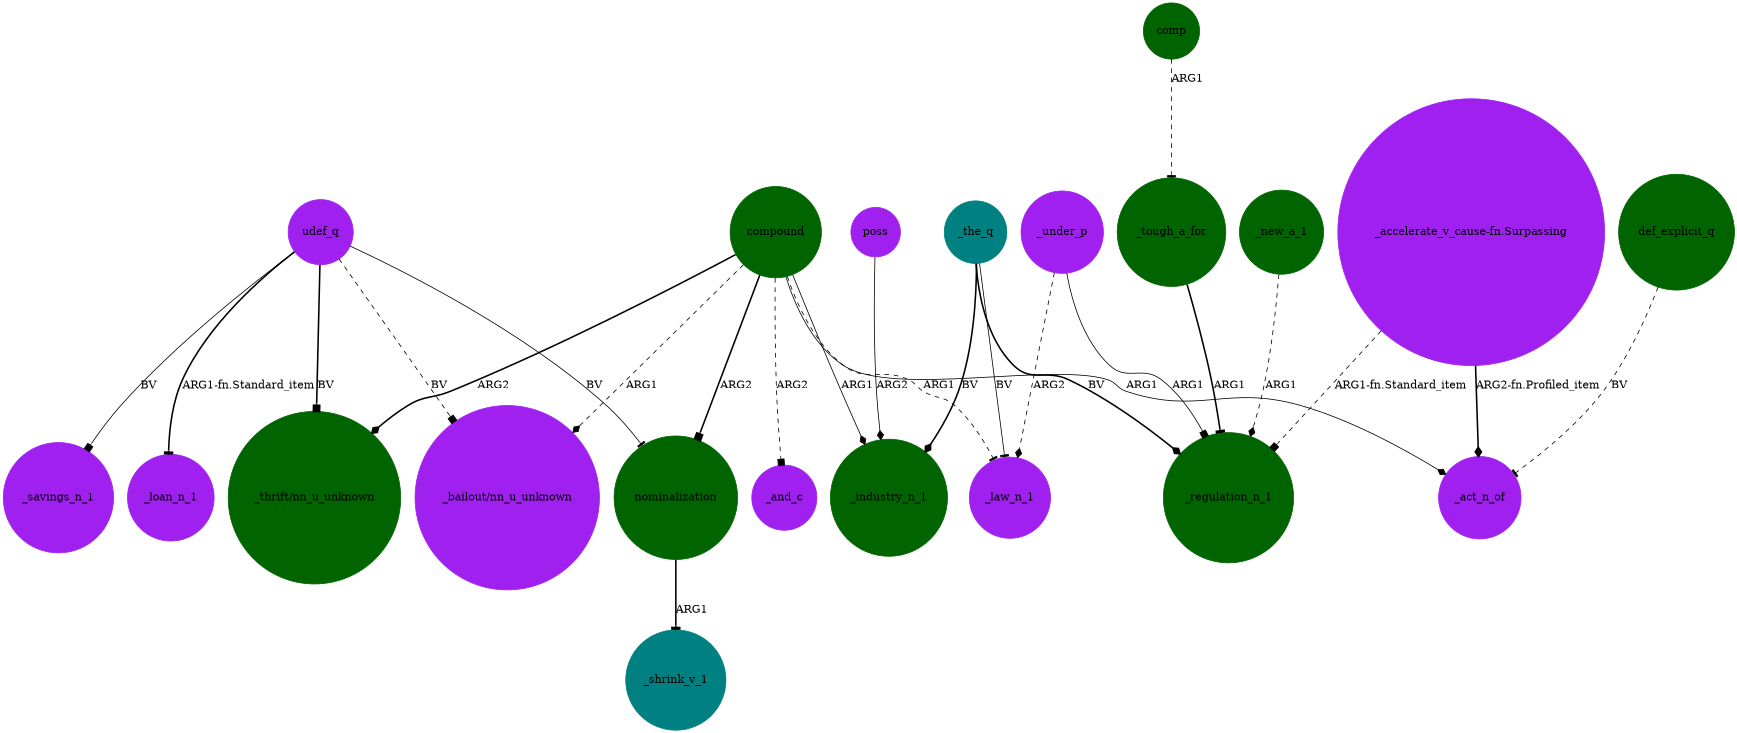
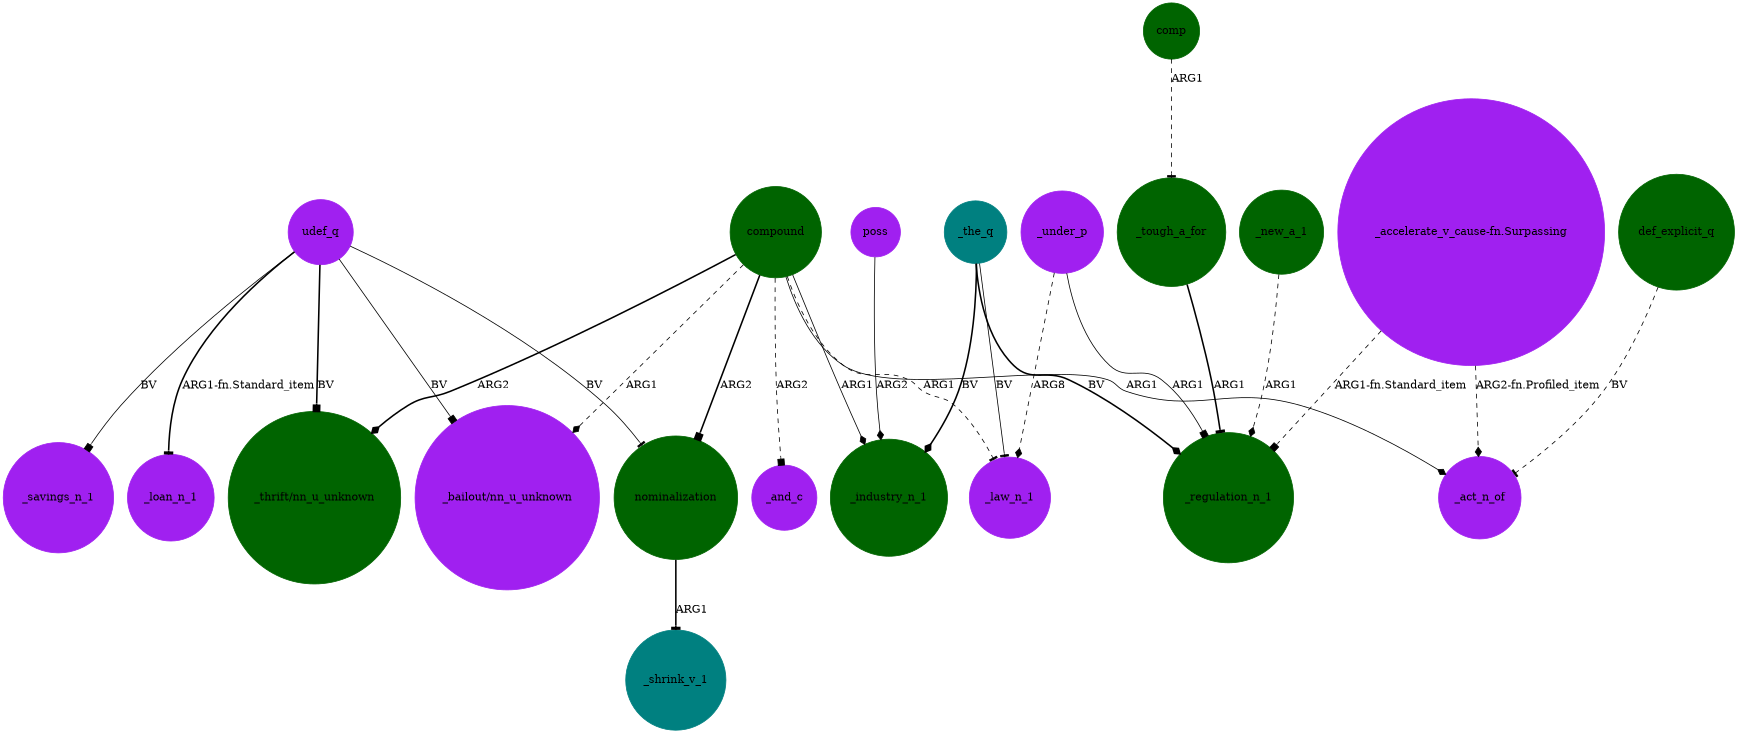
edge "udef_q" -> "_bailout/nn_u_unknown": style dashed -> solid
edge "_under_p" -> "_law_n_1": label "ARG2" -> "ARG8"
edge "_accelerate_v_cause-fn.Surpassing" -> "_act_n_of": style bold -> dashed
